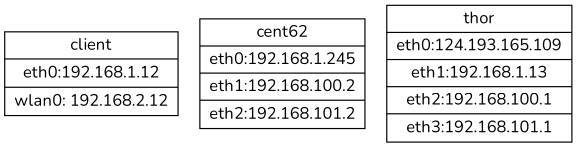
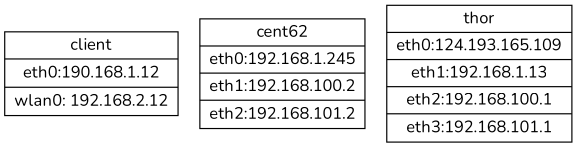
node "client": text "eth0:192.168.1.12" -> "eth0:190.168.1.12"
